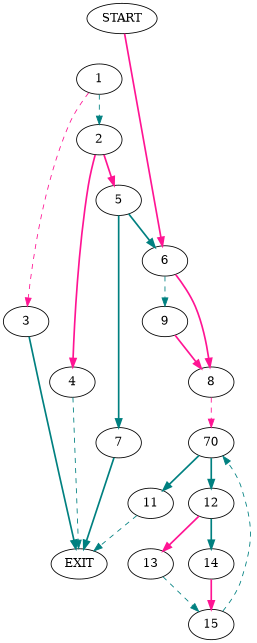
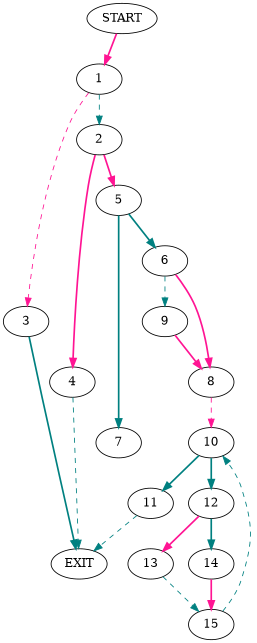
edge "START" -> "6": now "START" -> "1"
node "70": label "70" -> "10"
edge "7" -> "EXIT": removed
